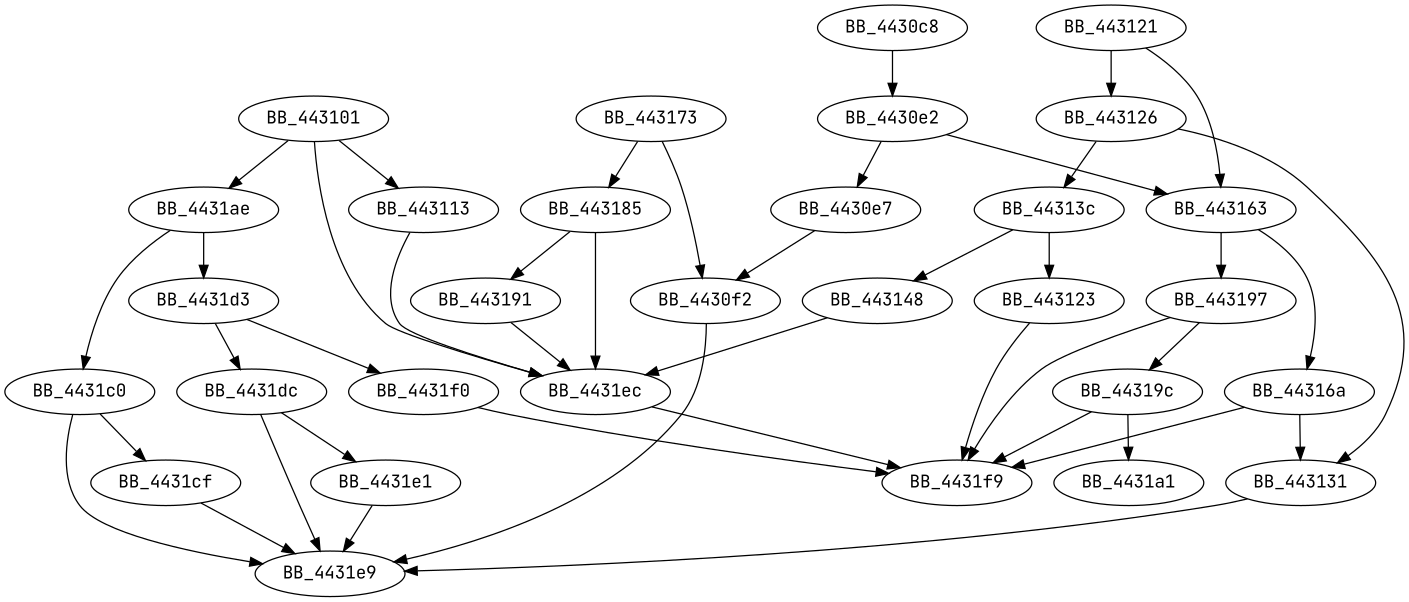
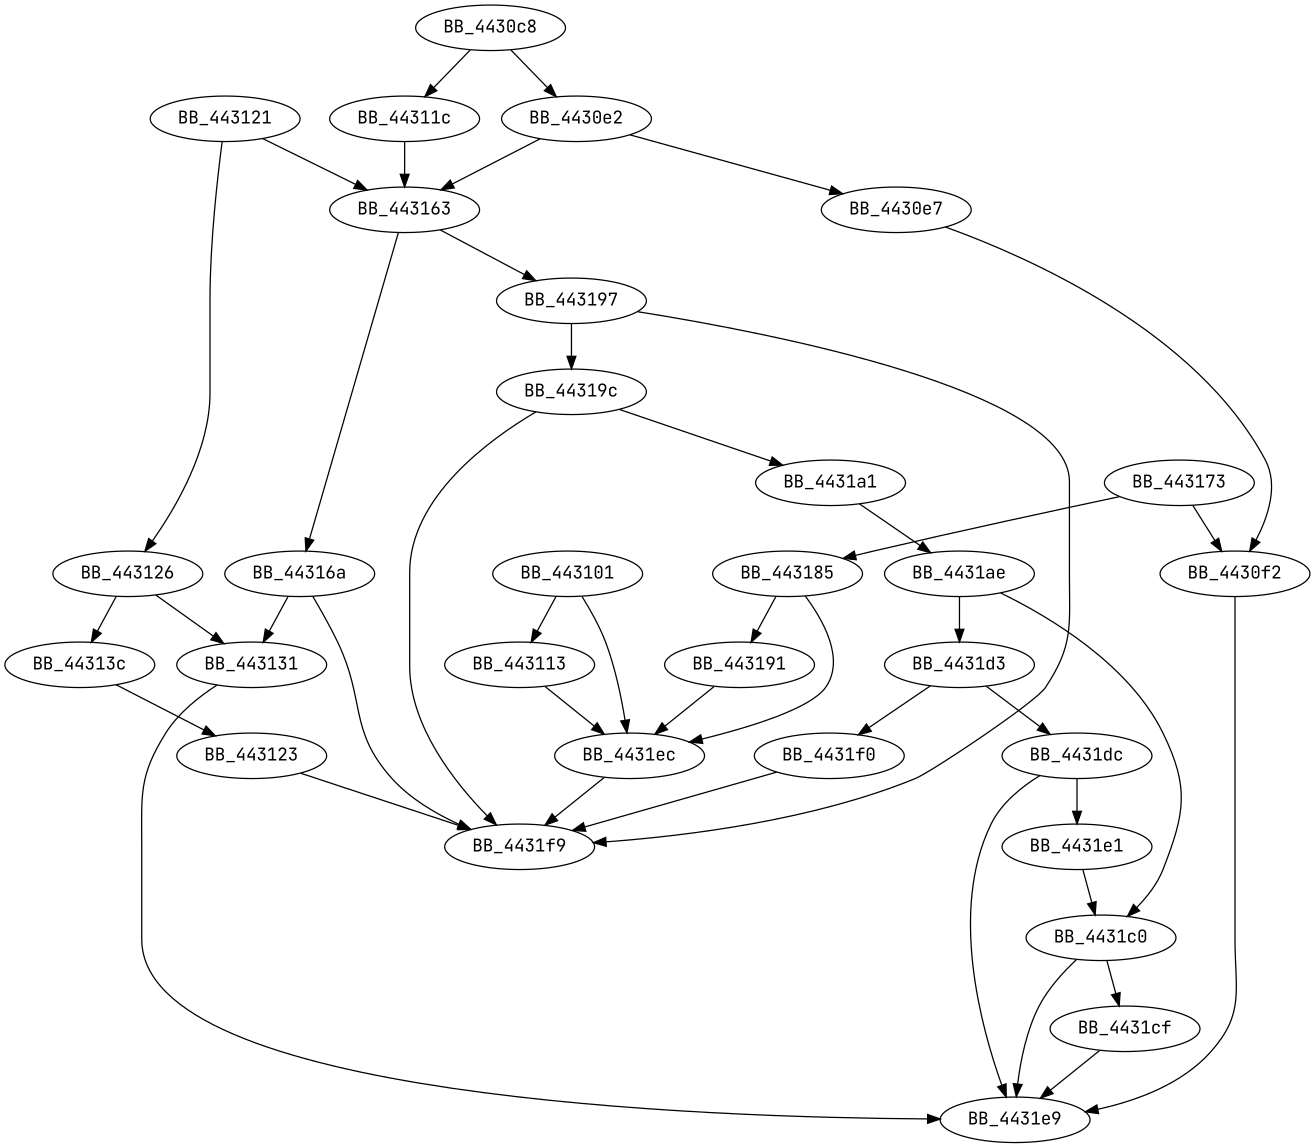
node "BB_44311c": added
edge "BB_443101" -> "BB_4431ae": now "BB_4431a1" -> "BB_4431ae"
node "BB_443148": removed
edge "BB_4431e1" -> "BB_4431e9": now "BB_4431e1" -> "BB_4431c0"
